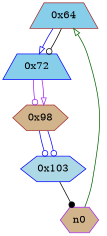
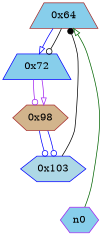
edge "0x103" -> "n0": now "0x103" -> "0x64"
node "n0": fillcolor tan -> skyblue
